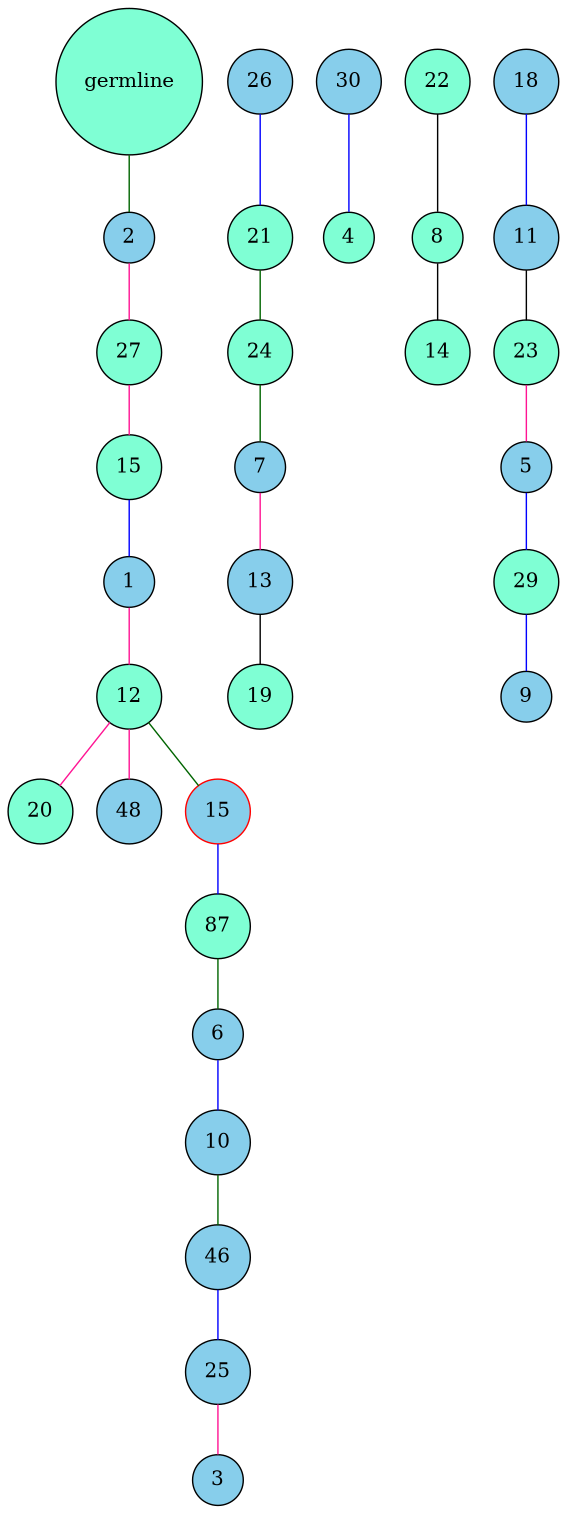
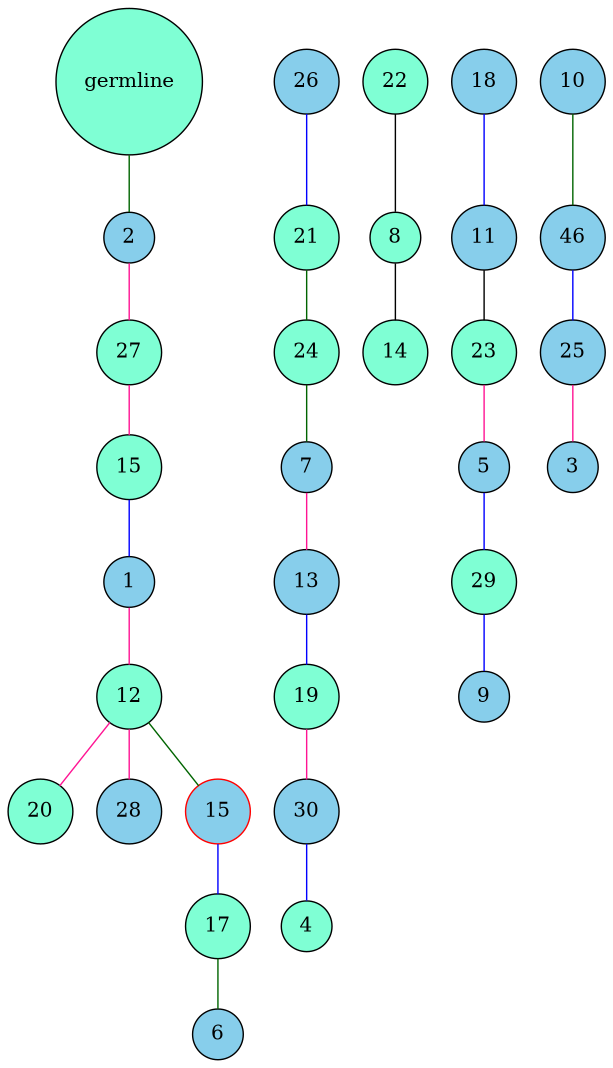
edge "13" -- "19": color black -> blue
edge "19" -- "30": added
node "48": label "48" -> "28"
node "87": label "87" -> "17"
edge "6" -- "10": removed
